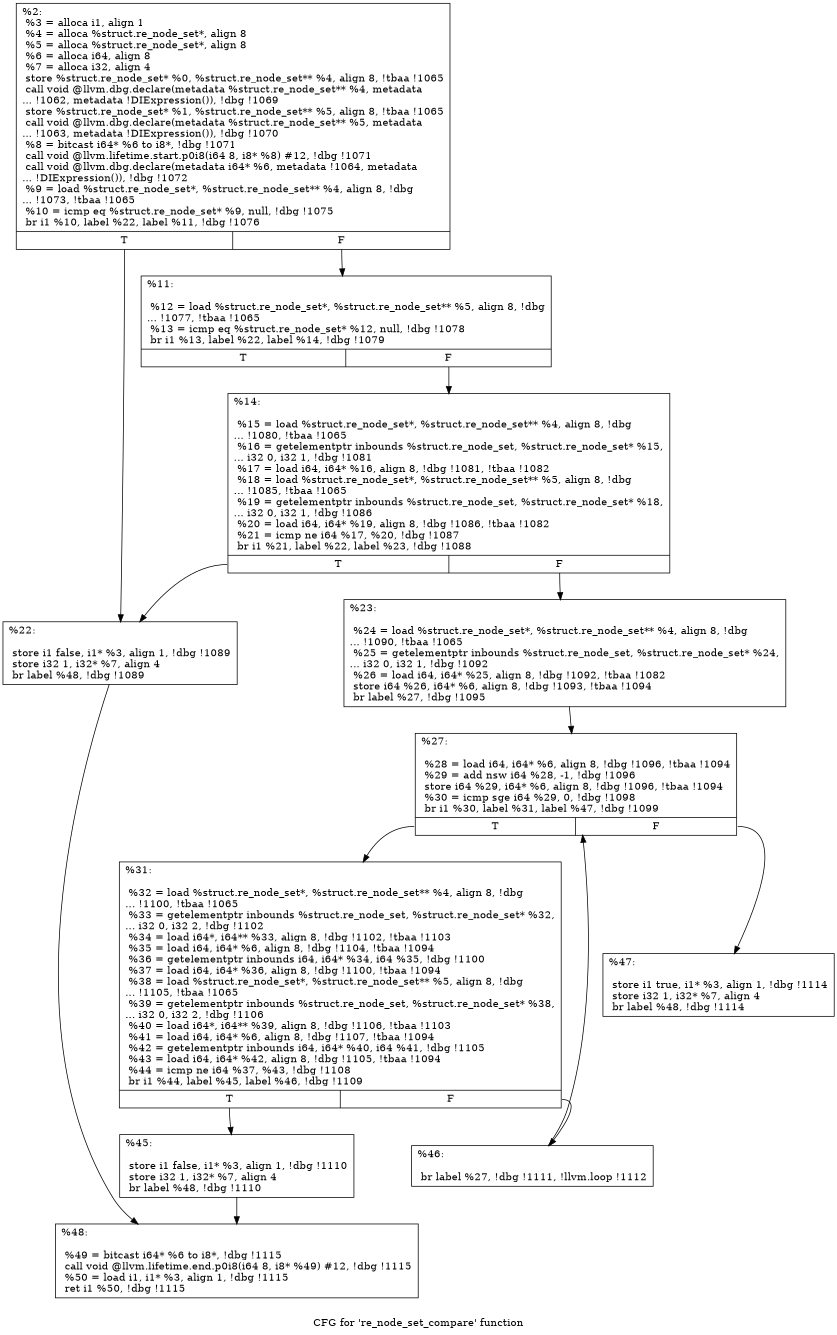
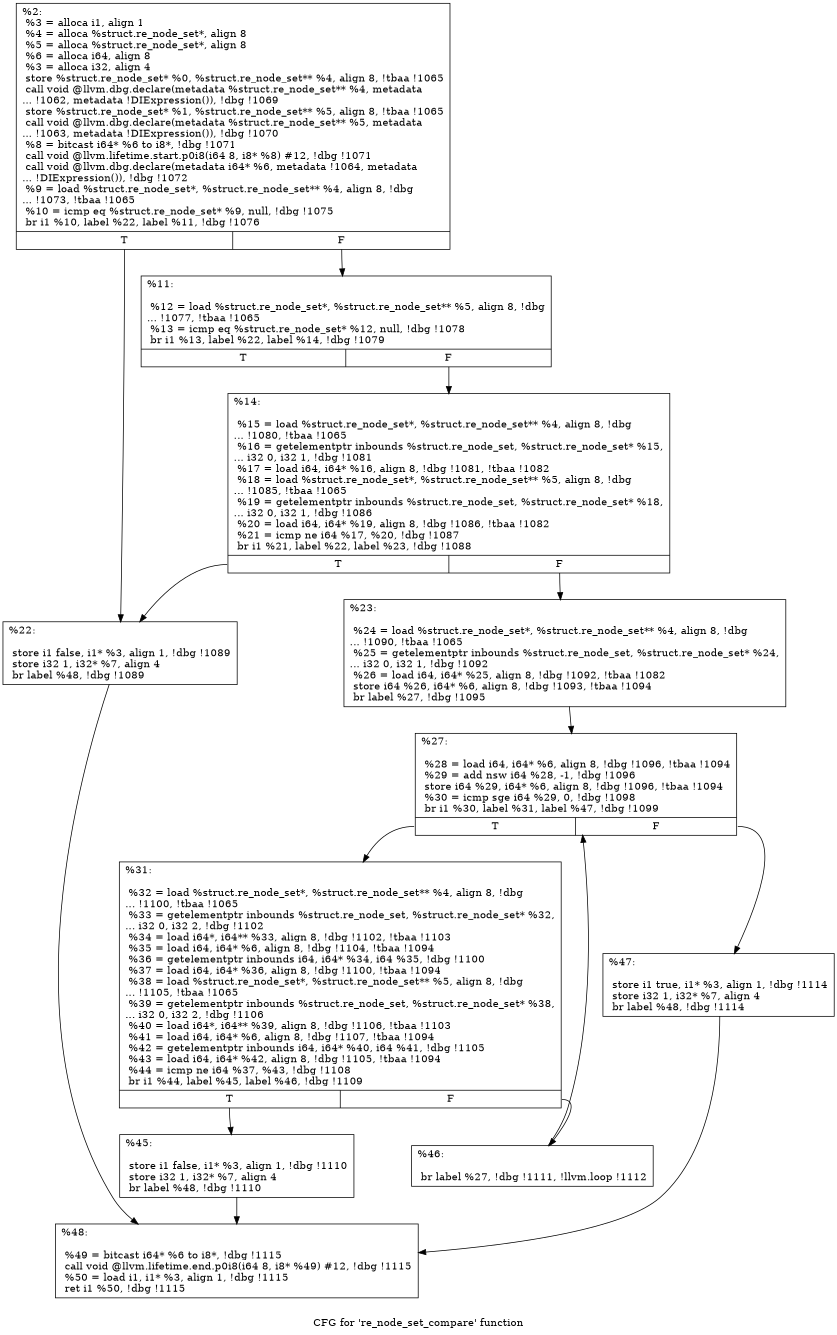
node "%2:": text "%7 = alloca i32, align 4" -> "%3 = alloca i32, align 4"
edge "%47:" -> "%48:": added
